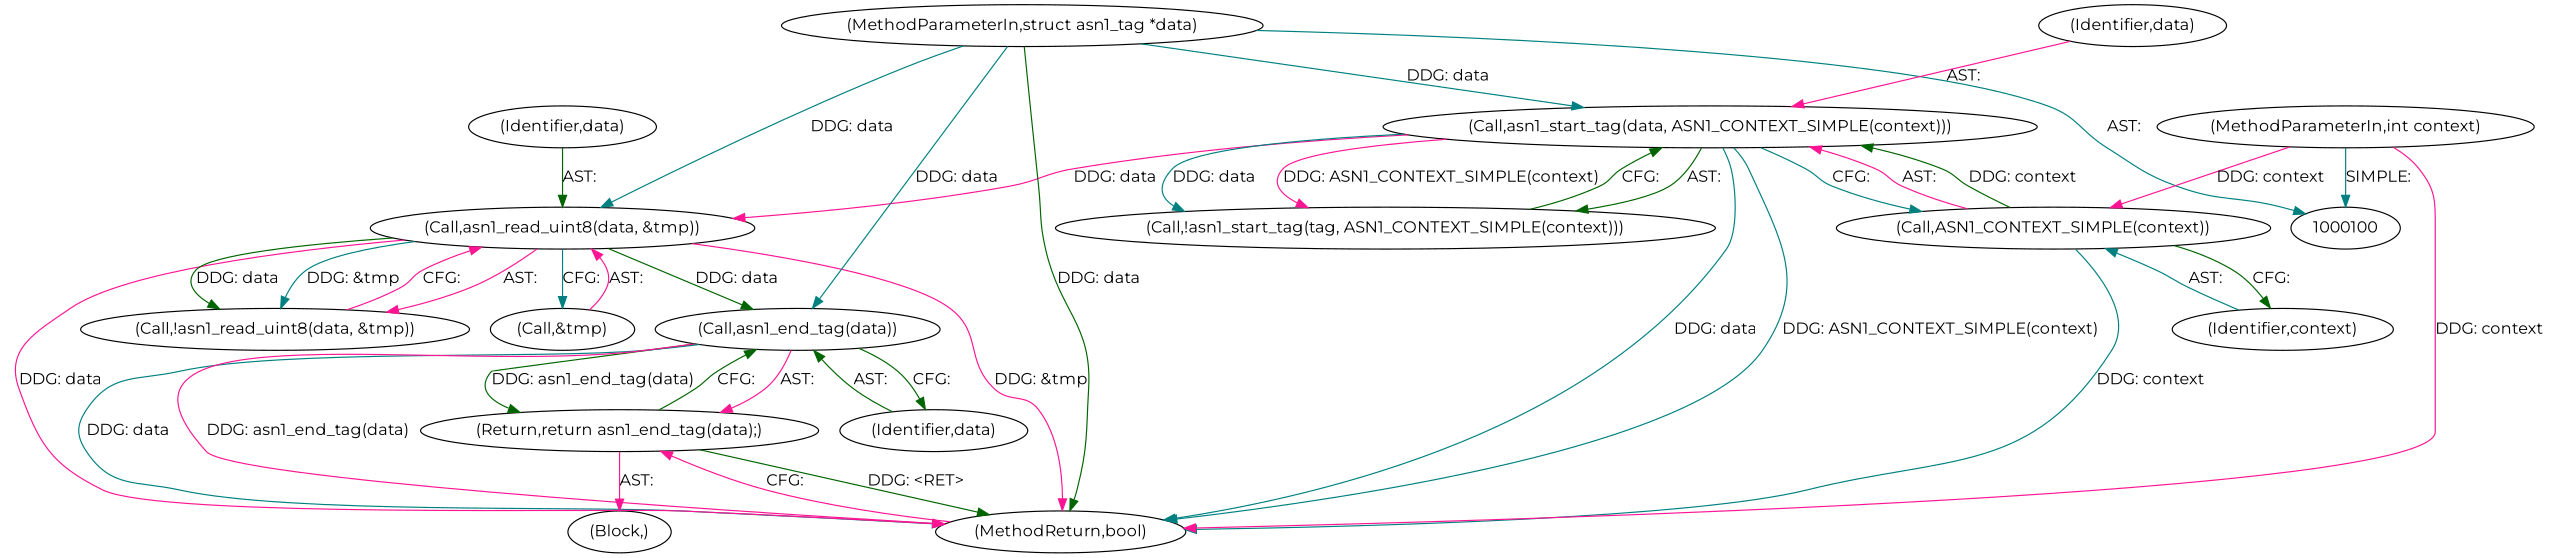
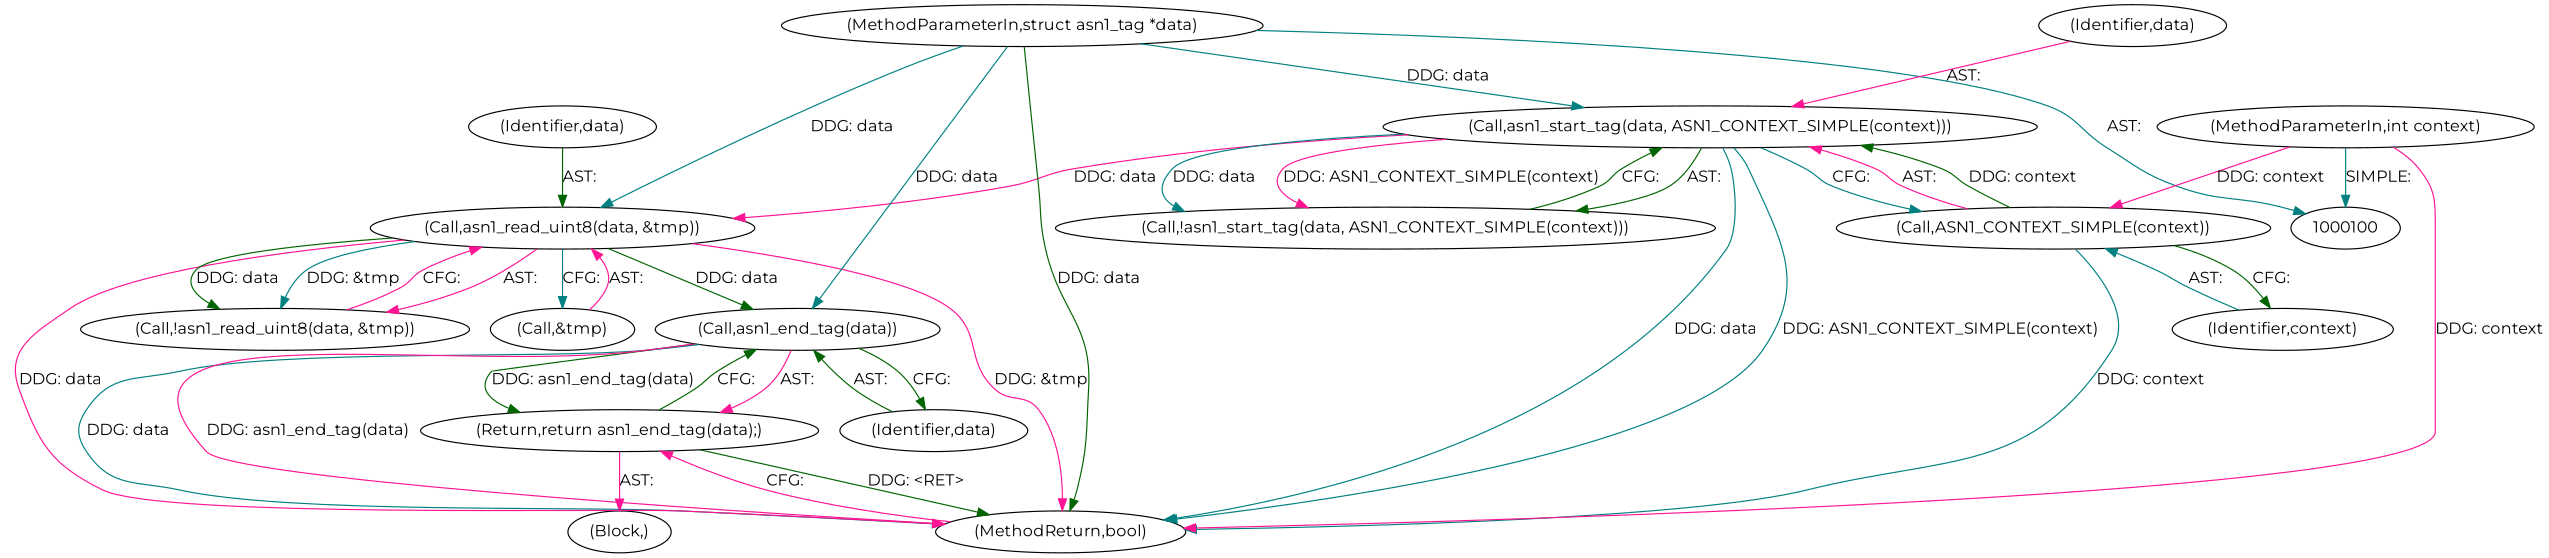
node "(Call,!asn1_start_tag(tag, ASN1_CONTEXT_SIMPLE(context)))": label "(Call,!asn1_start_tag(tag, ASN1_CONTEXT_SIMPLE(context)))" -> "(Call,!asn1_start_tag(data, ASN1_CONTEXT_SIMPLE(context)))"
